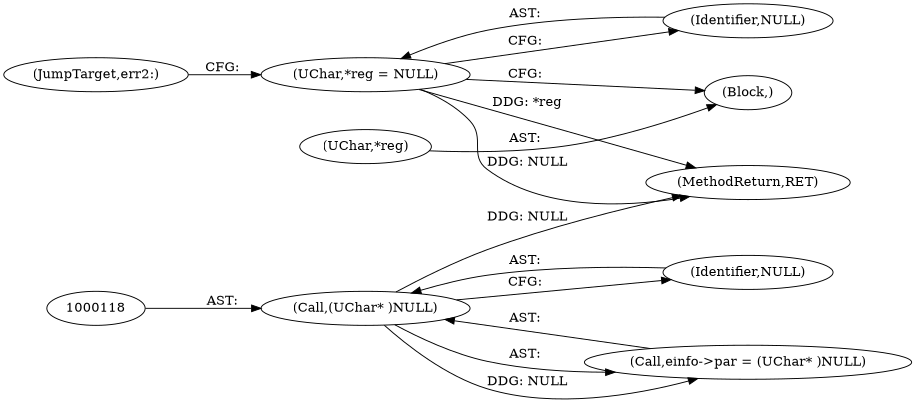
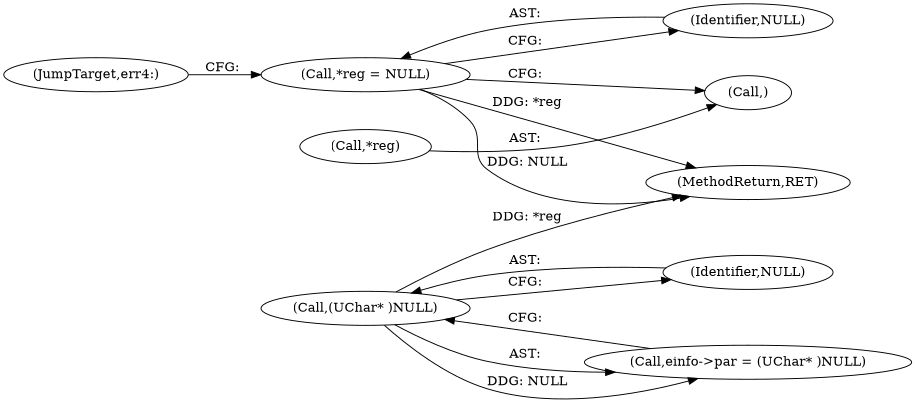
node "(JumpTarget,err2:)": label "(JumpTarget,err2:)" -> "(JumpTarget,err4:)"
node "(UChar,*reg = NULL)": label "(UChar,*reg = NULL)" -> "(Call,*reg = NULL)"
node "(Block,)": label "(Block,)" -> "(Call,)"
node "(UChar,*reg)": label "(UChar,*reg)" -> "(Call,*reg)"
edge "(Call,(UChar* )NULL)" -> "(MethodReturn,RET)": label "DDG: NULL" -> "DDG: *reg"
node "1000118": removed
edge "(Call,einfo->par = (UChar* )NULL)" -> "(Call,(UChar* )NULL)": label "AST: " -> "CFG: "
